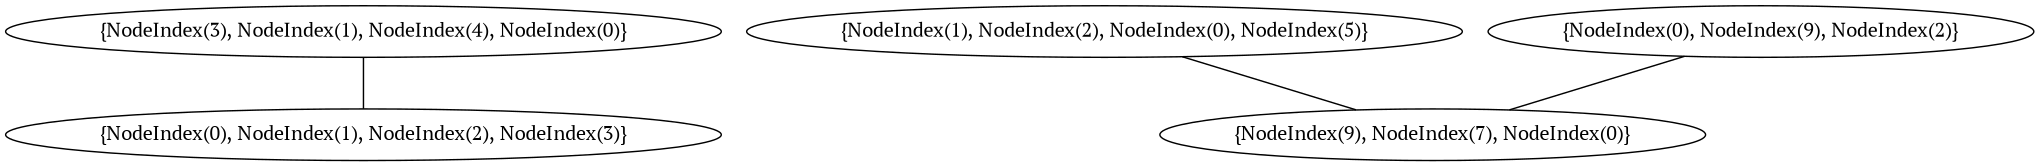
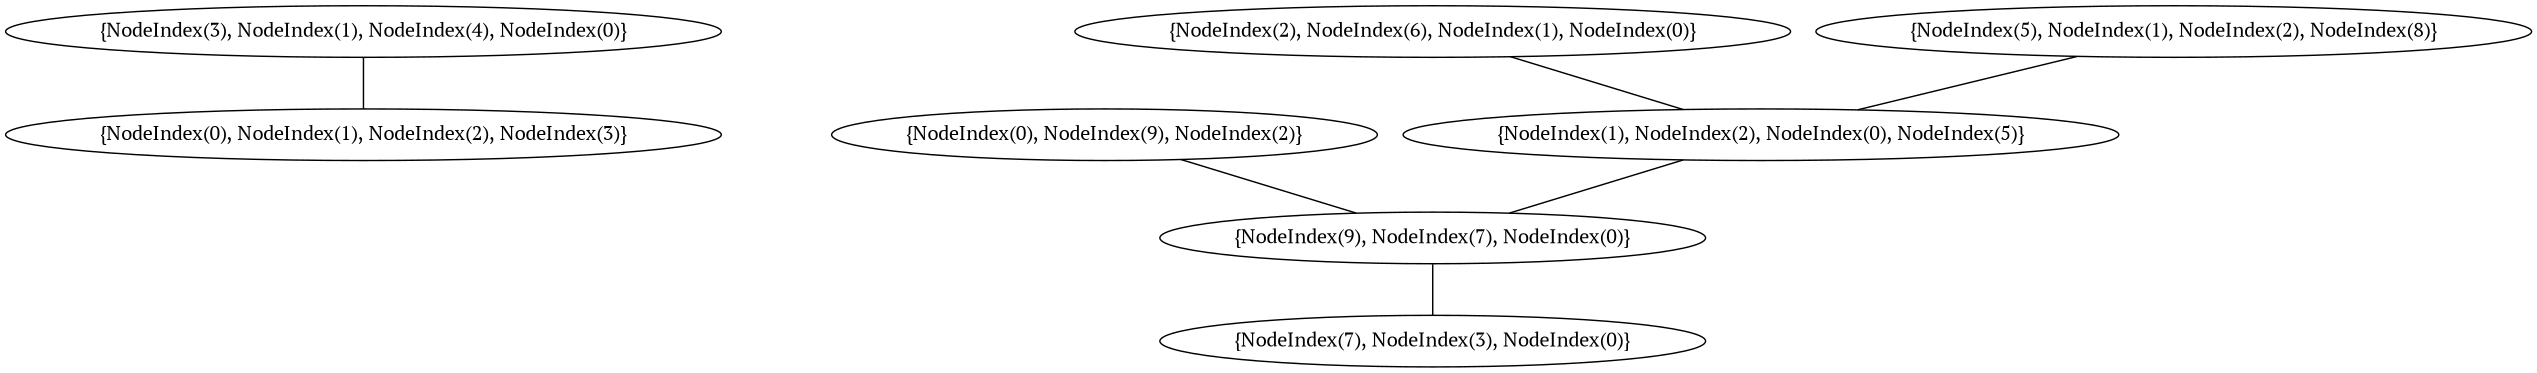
node "{NodeIndex(2), NodeIndex(6), NodeIndex(1), NodeIndex(0)}": added
node "{NodeIndex(5), NodeIndex(1), NodeIndex(2), NodeIndex(8)}": added
node "{NodeIndex(7), NodeIndex(3), NodeIndex(0)}": added
